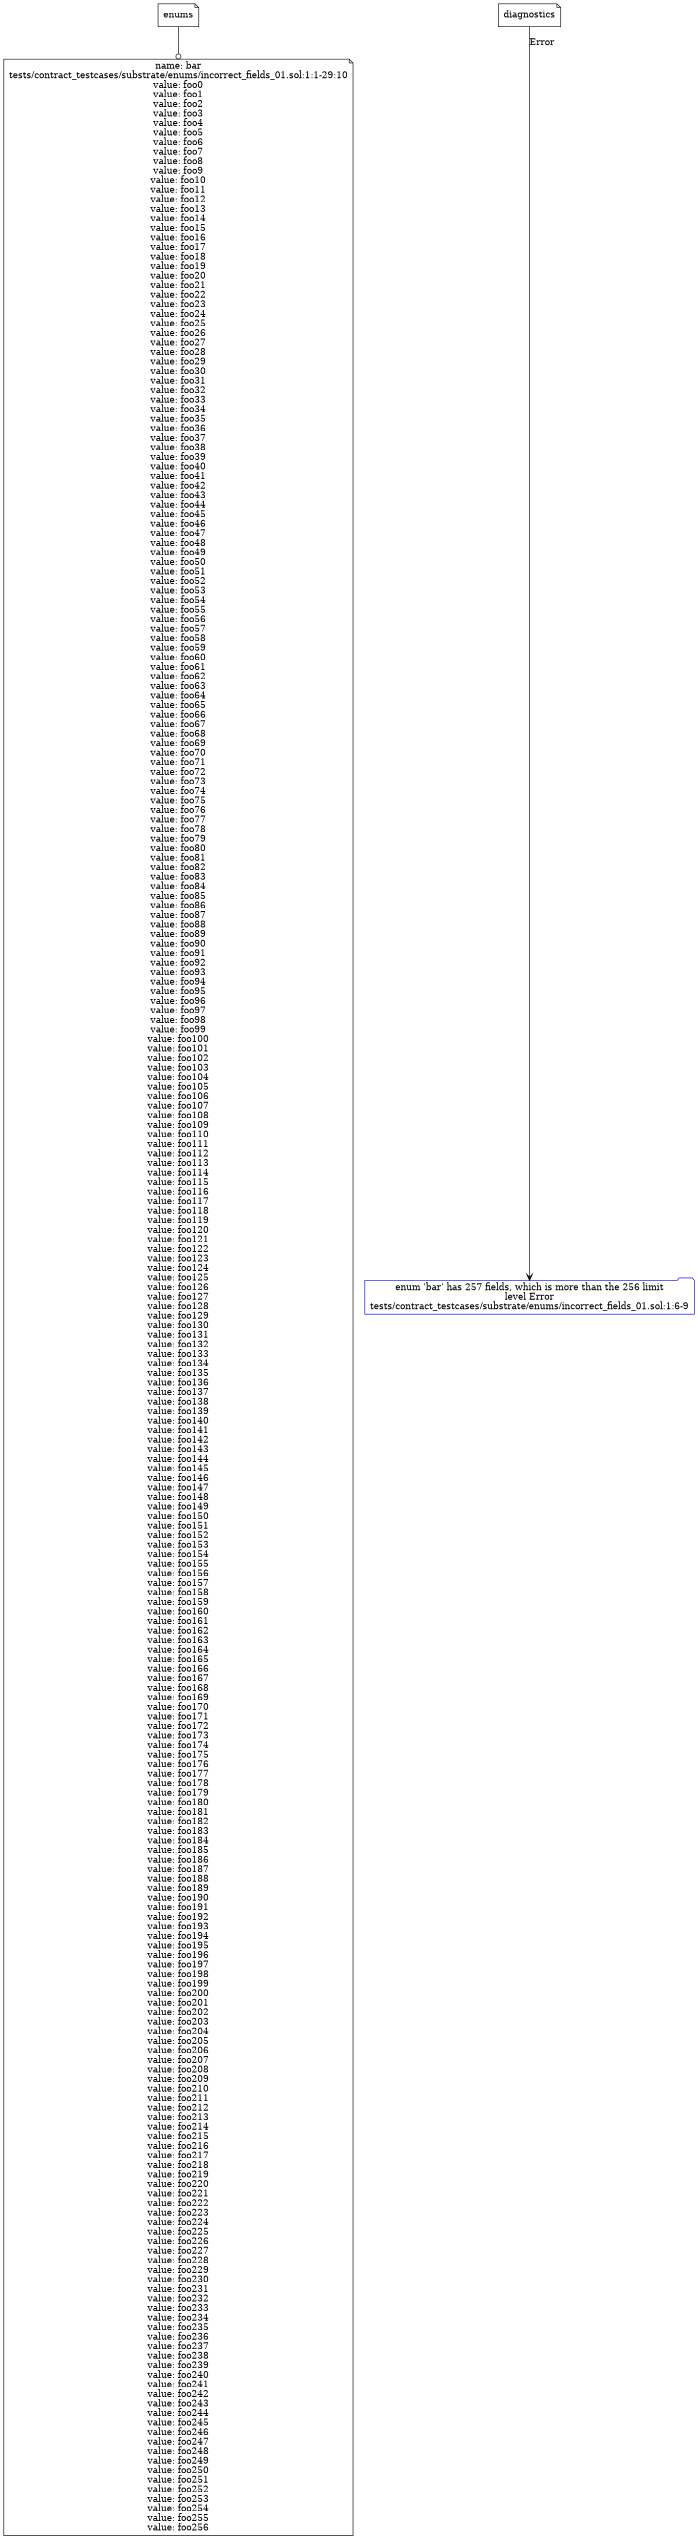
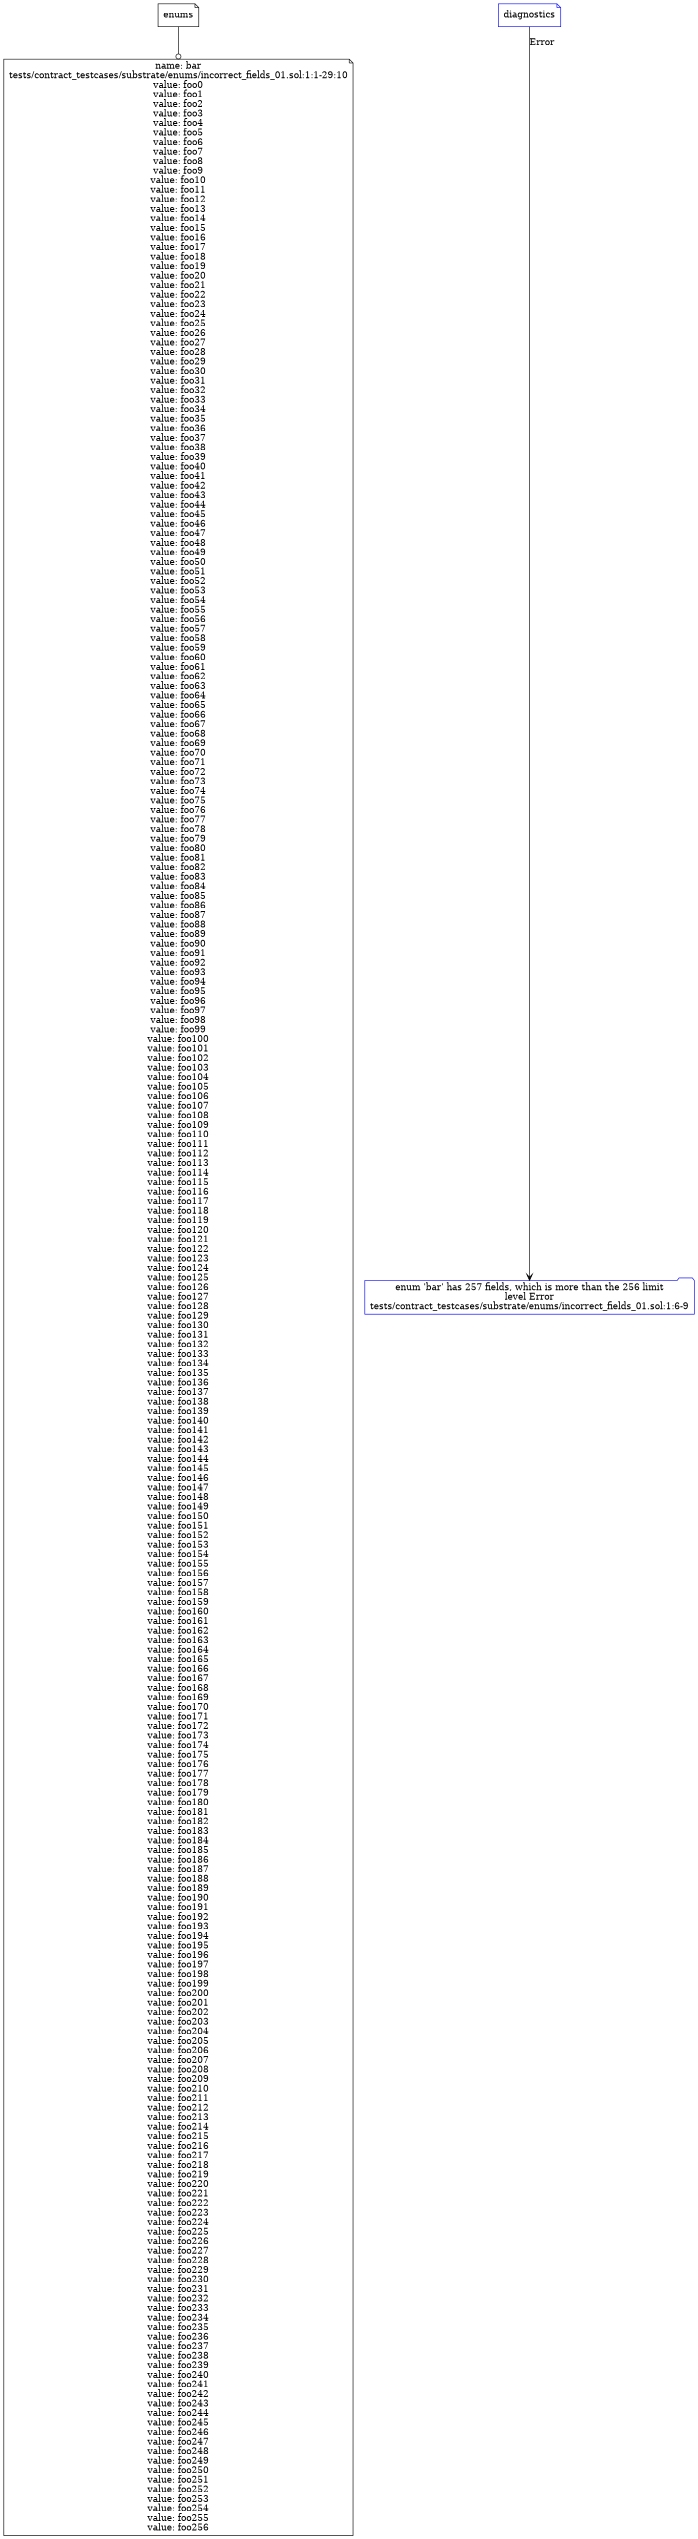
node "diagnostics": color black -> blue
